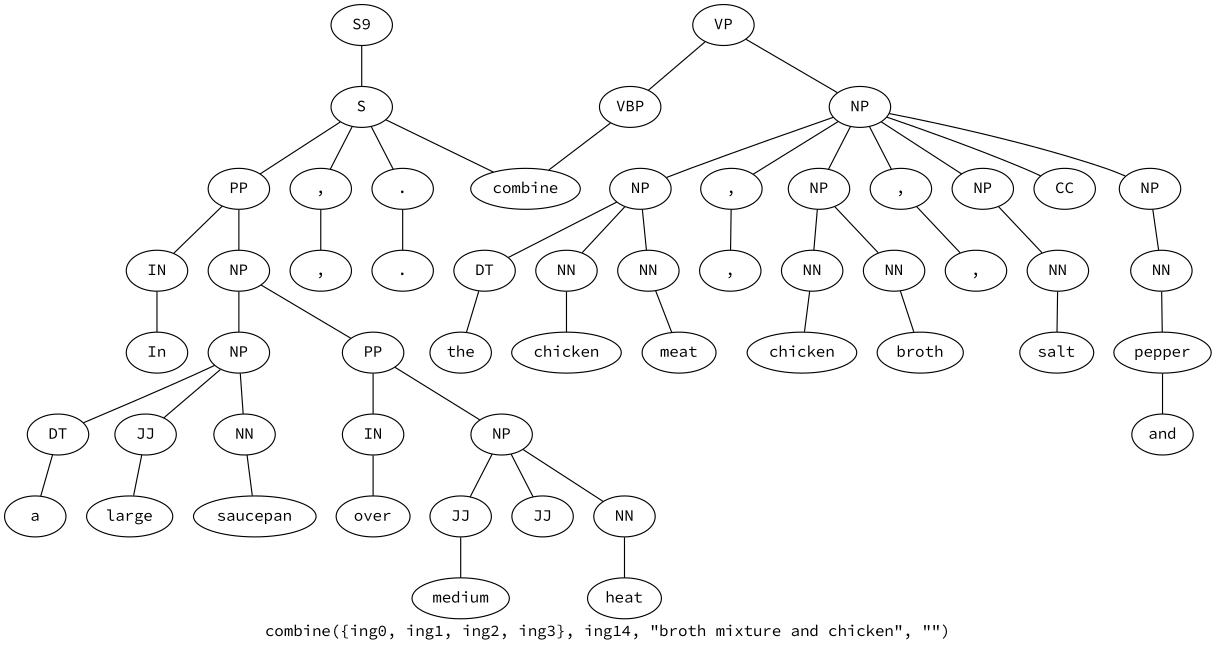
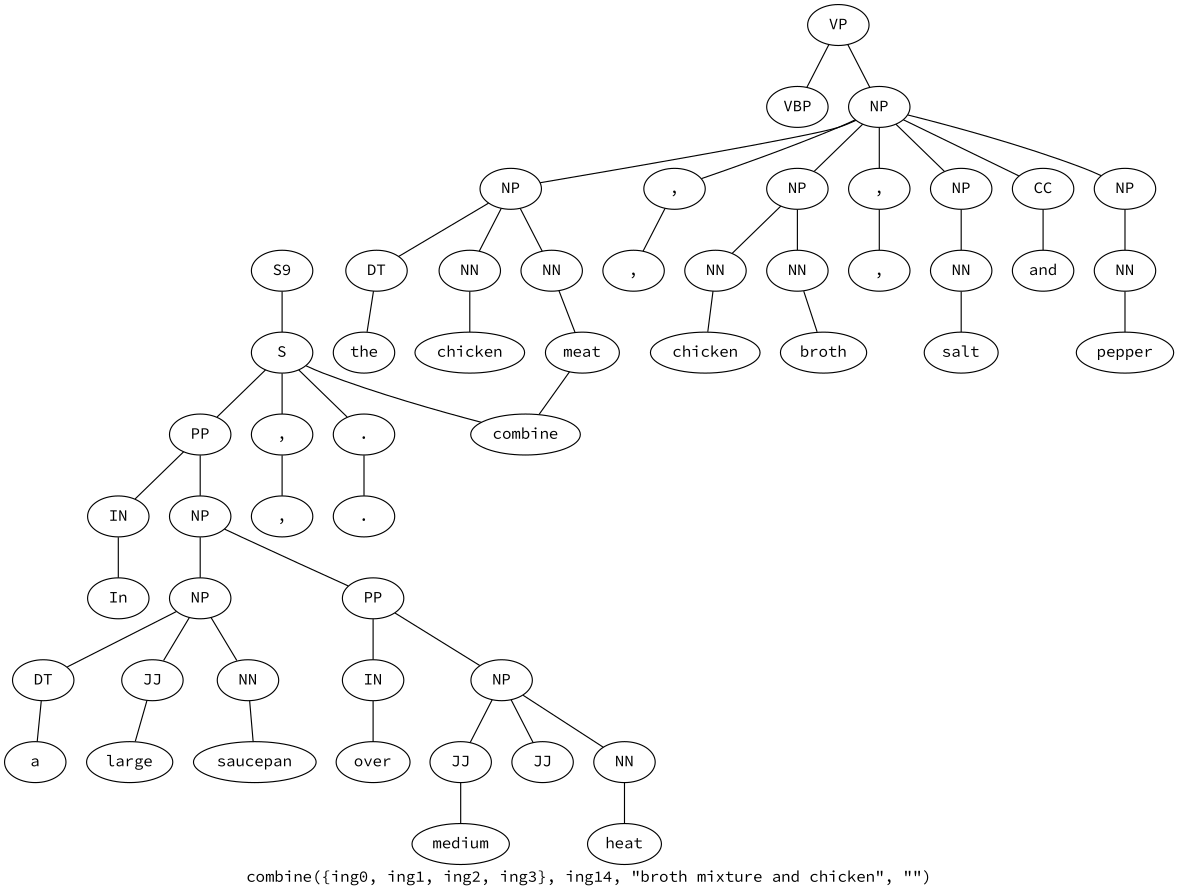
edge "VBP" -- "combine": now "meat" -- "combine"
edge "pepper" -- "and": now "CC" -- "and"
